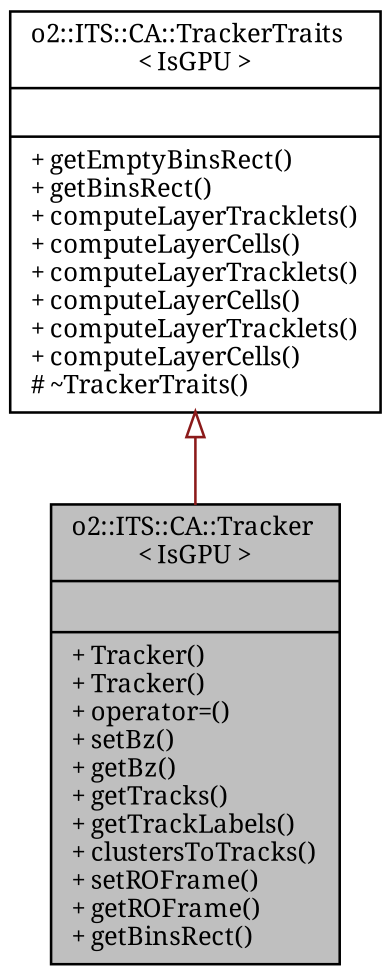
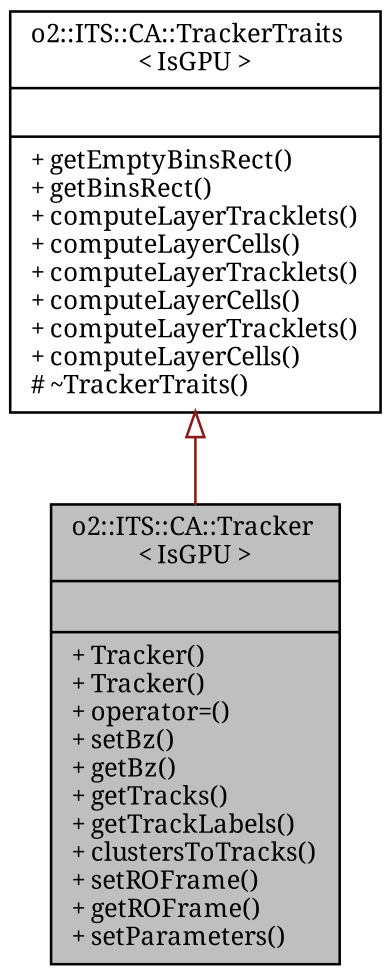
node "o2::ITS::CA::Tracker": text "+ getBinsRect()" -> "+ setParameters()"
